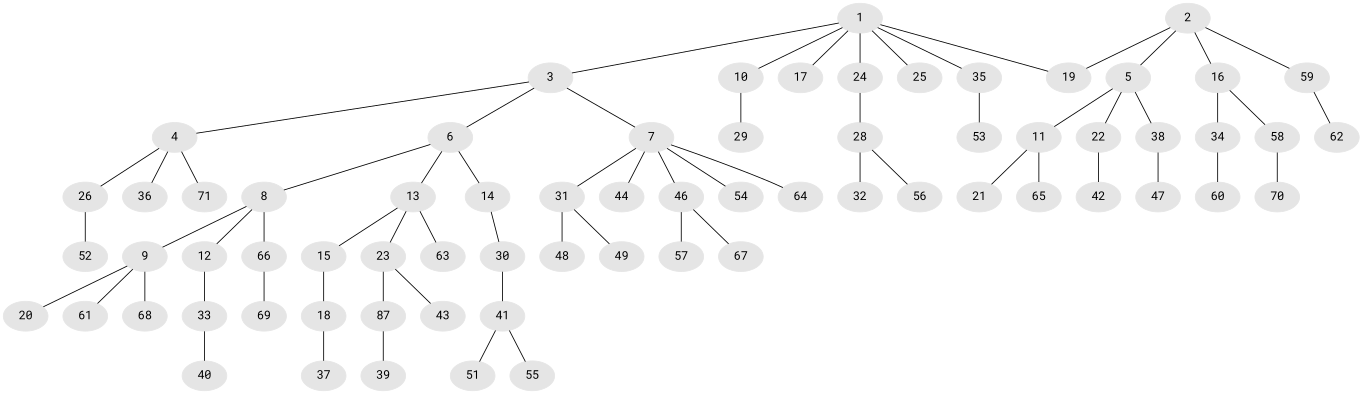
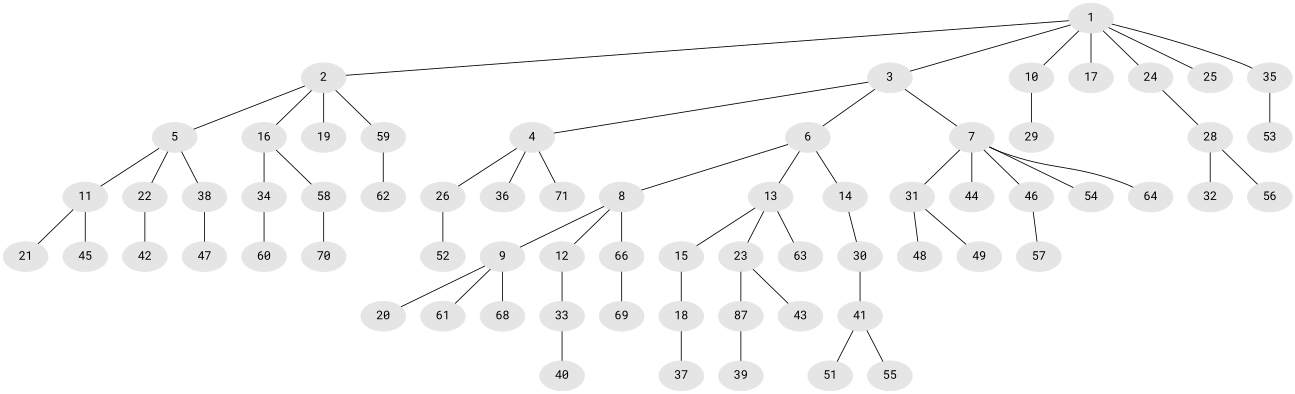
edge "1" -- "19": now "1" -- "2"
node "65": label "65" -> "45"
node "67": removed
